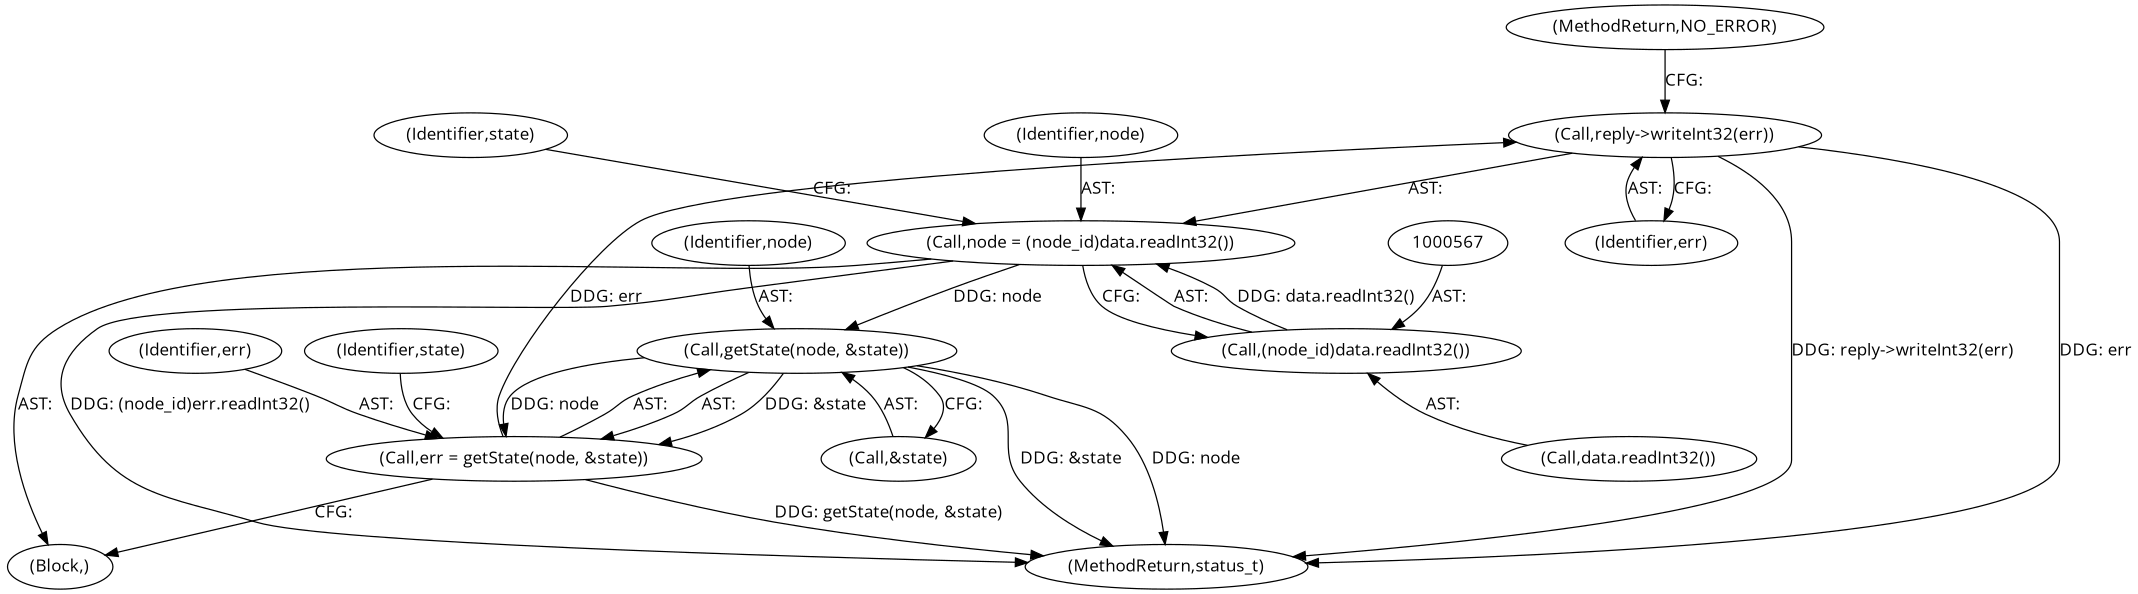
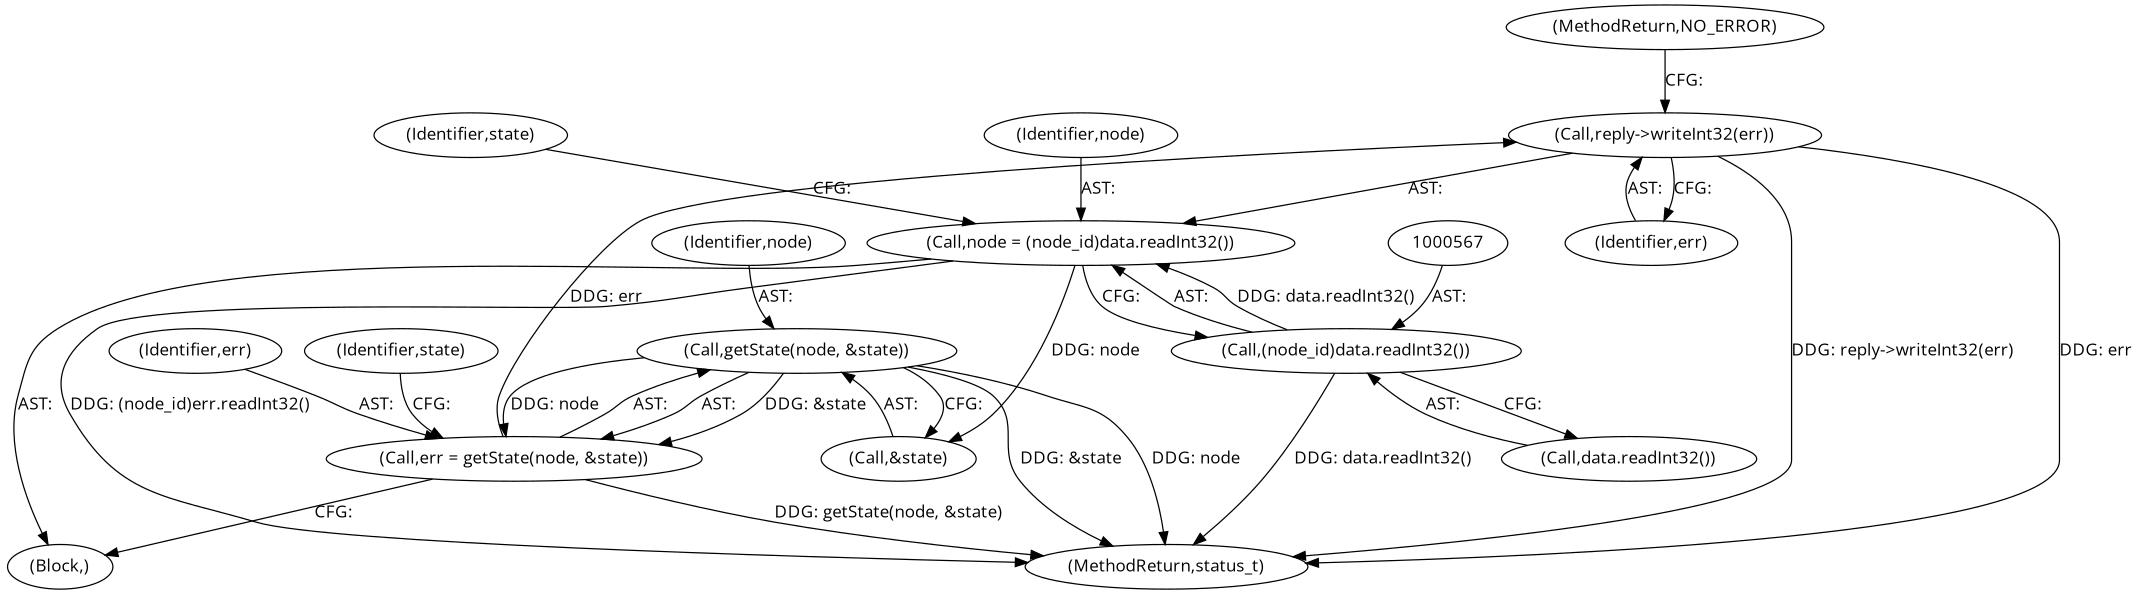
edge "(Call,node = (node_id)data.readInt32())" -> "(Call,getState(node, &state))": now "(Call,node = (node_id)data.readInt32())" -> "(Call,&state)"
edge "(Call,(node_id)data.readInt32())" -> "(Call,data.readInt32())": added, label "CFG:"
edge "(Call,(node_id)data.readInt32())" -> "(MethodReturn,status_t)": added, label "DDG: data.readInt32()"
